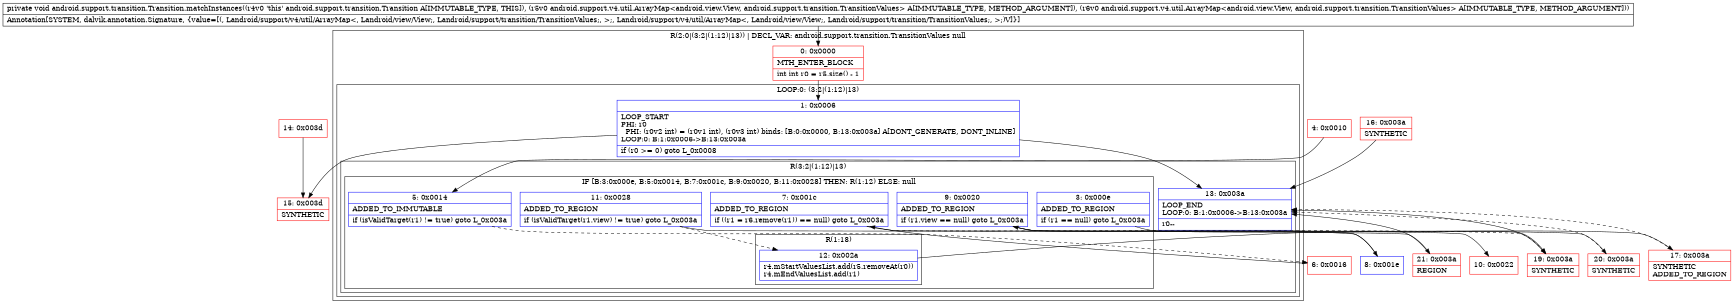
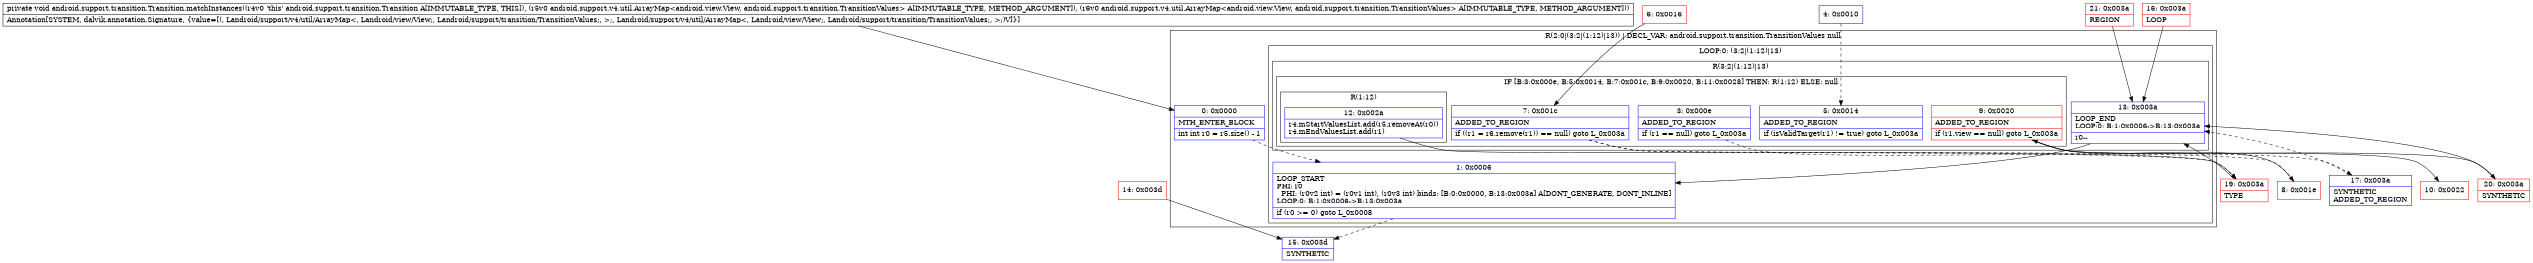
node "0: 0x0000": color red -> blue
edge "0: 0x0000" -> "1: 0x0006": style solid -> dashed
node "4: 0x0010": color red -> blue
node "16: 0x003a": text "SYNTHETIC" -> "LOOP"
edge "1: 0x0006" -> "15: 0x003d": style solid -> dashed
edge "1: 0x0006" -> "13: 0x003a": reversed
edge "4: 0x0010" -> "5: 0x0014": style solid -> dashed
node "15: 0x003d": color red -> blue
node "5: 0x0014": text "ADDED_TO_IMMUTABLE" -> "ADDED_TO_REGION"
node "11: 0x0028": removed
node "9: 0x0020": color blue -> red
edge "20: 0x003a" -> "13: 0x003a": style dashed -> solid
edge "7: 0x001c" -> "8: 0x001e": style solid -> dashed
edge "3: 0x000e" -> "17: 0x003a": style solid -> dashed
edge "5: 0x0014" -> "6: 0x0016": removed
cluster "R(1:18)": label "R(1:18)" -> "R(1:12)"
node "8: 0x001e": color blue -> red
node "17: 0x003a": color red -> blue
node "19: 0x003a": text "SYNTHETIC" -> "TYPE"
